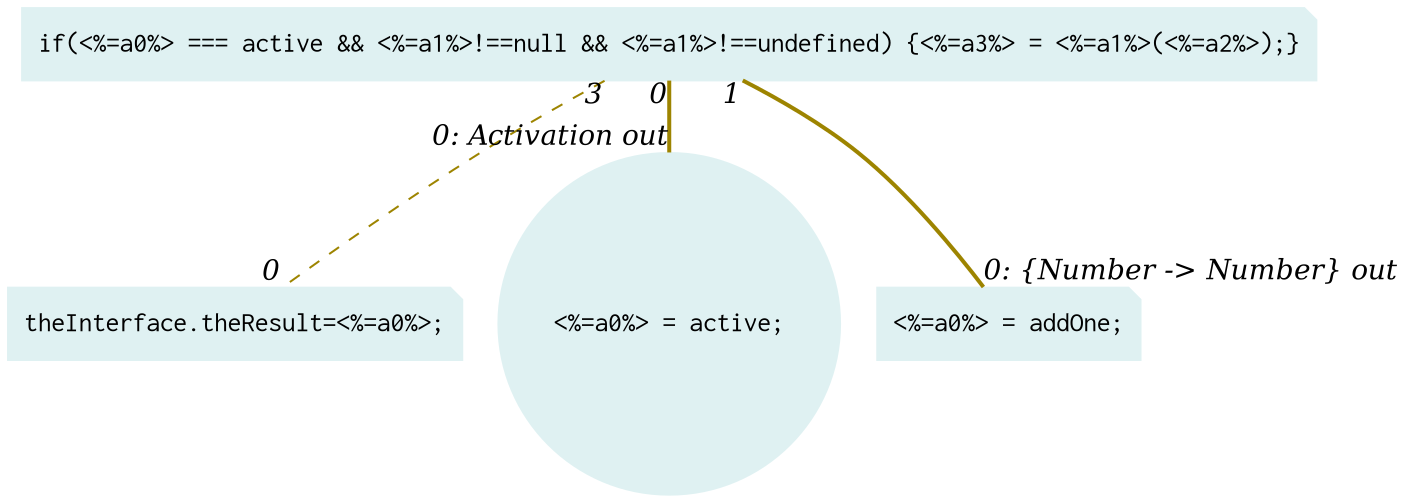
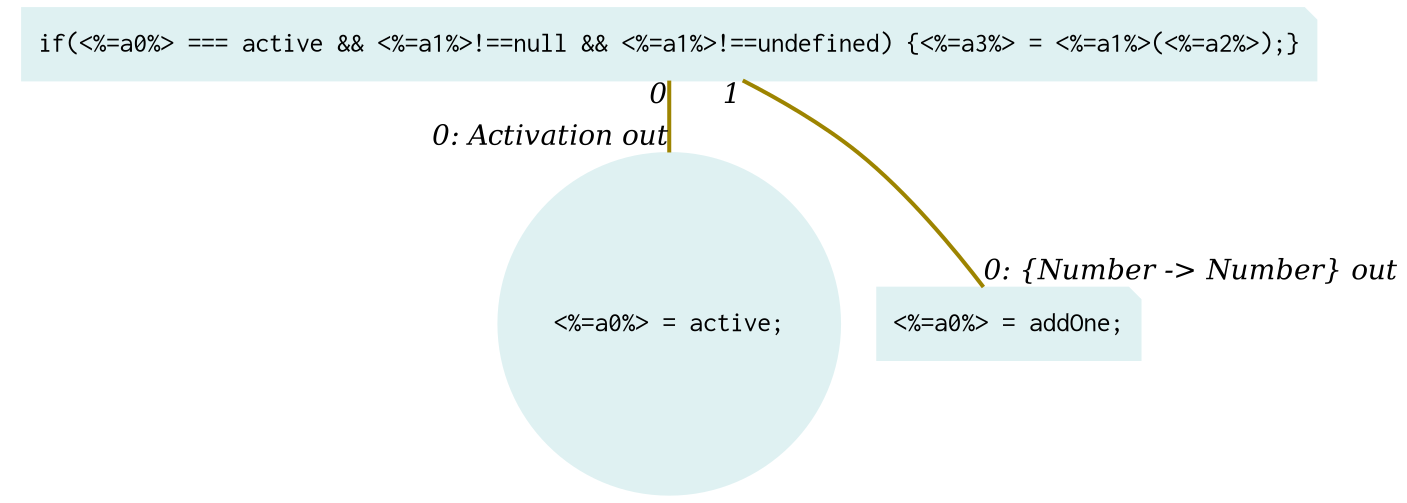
node "theInterface.theResult=<%=a0%>;": removed
